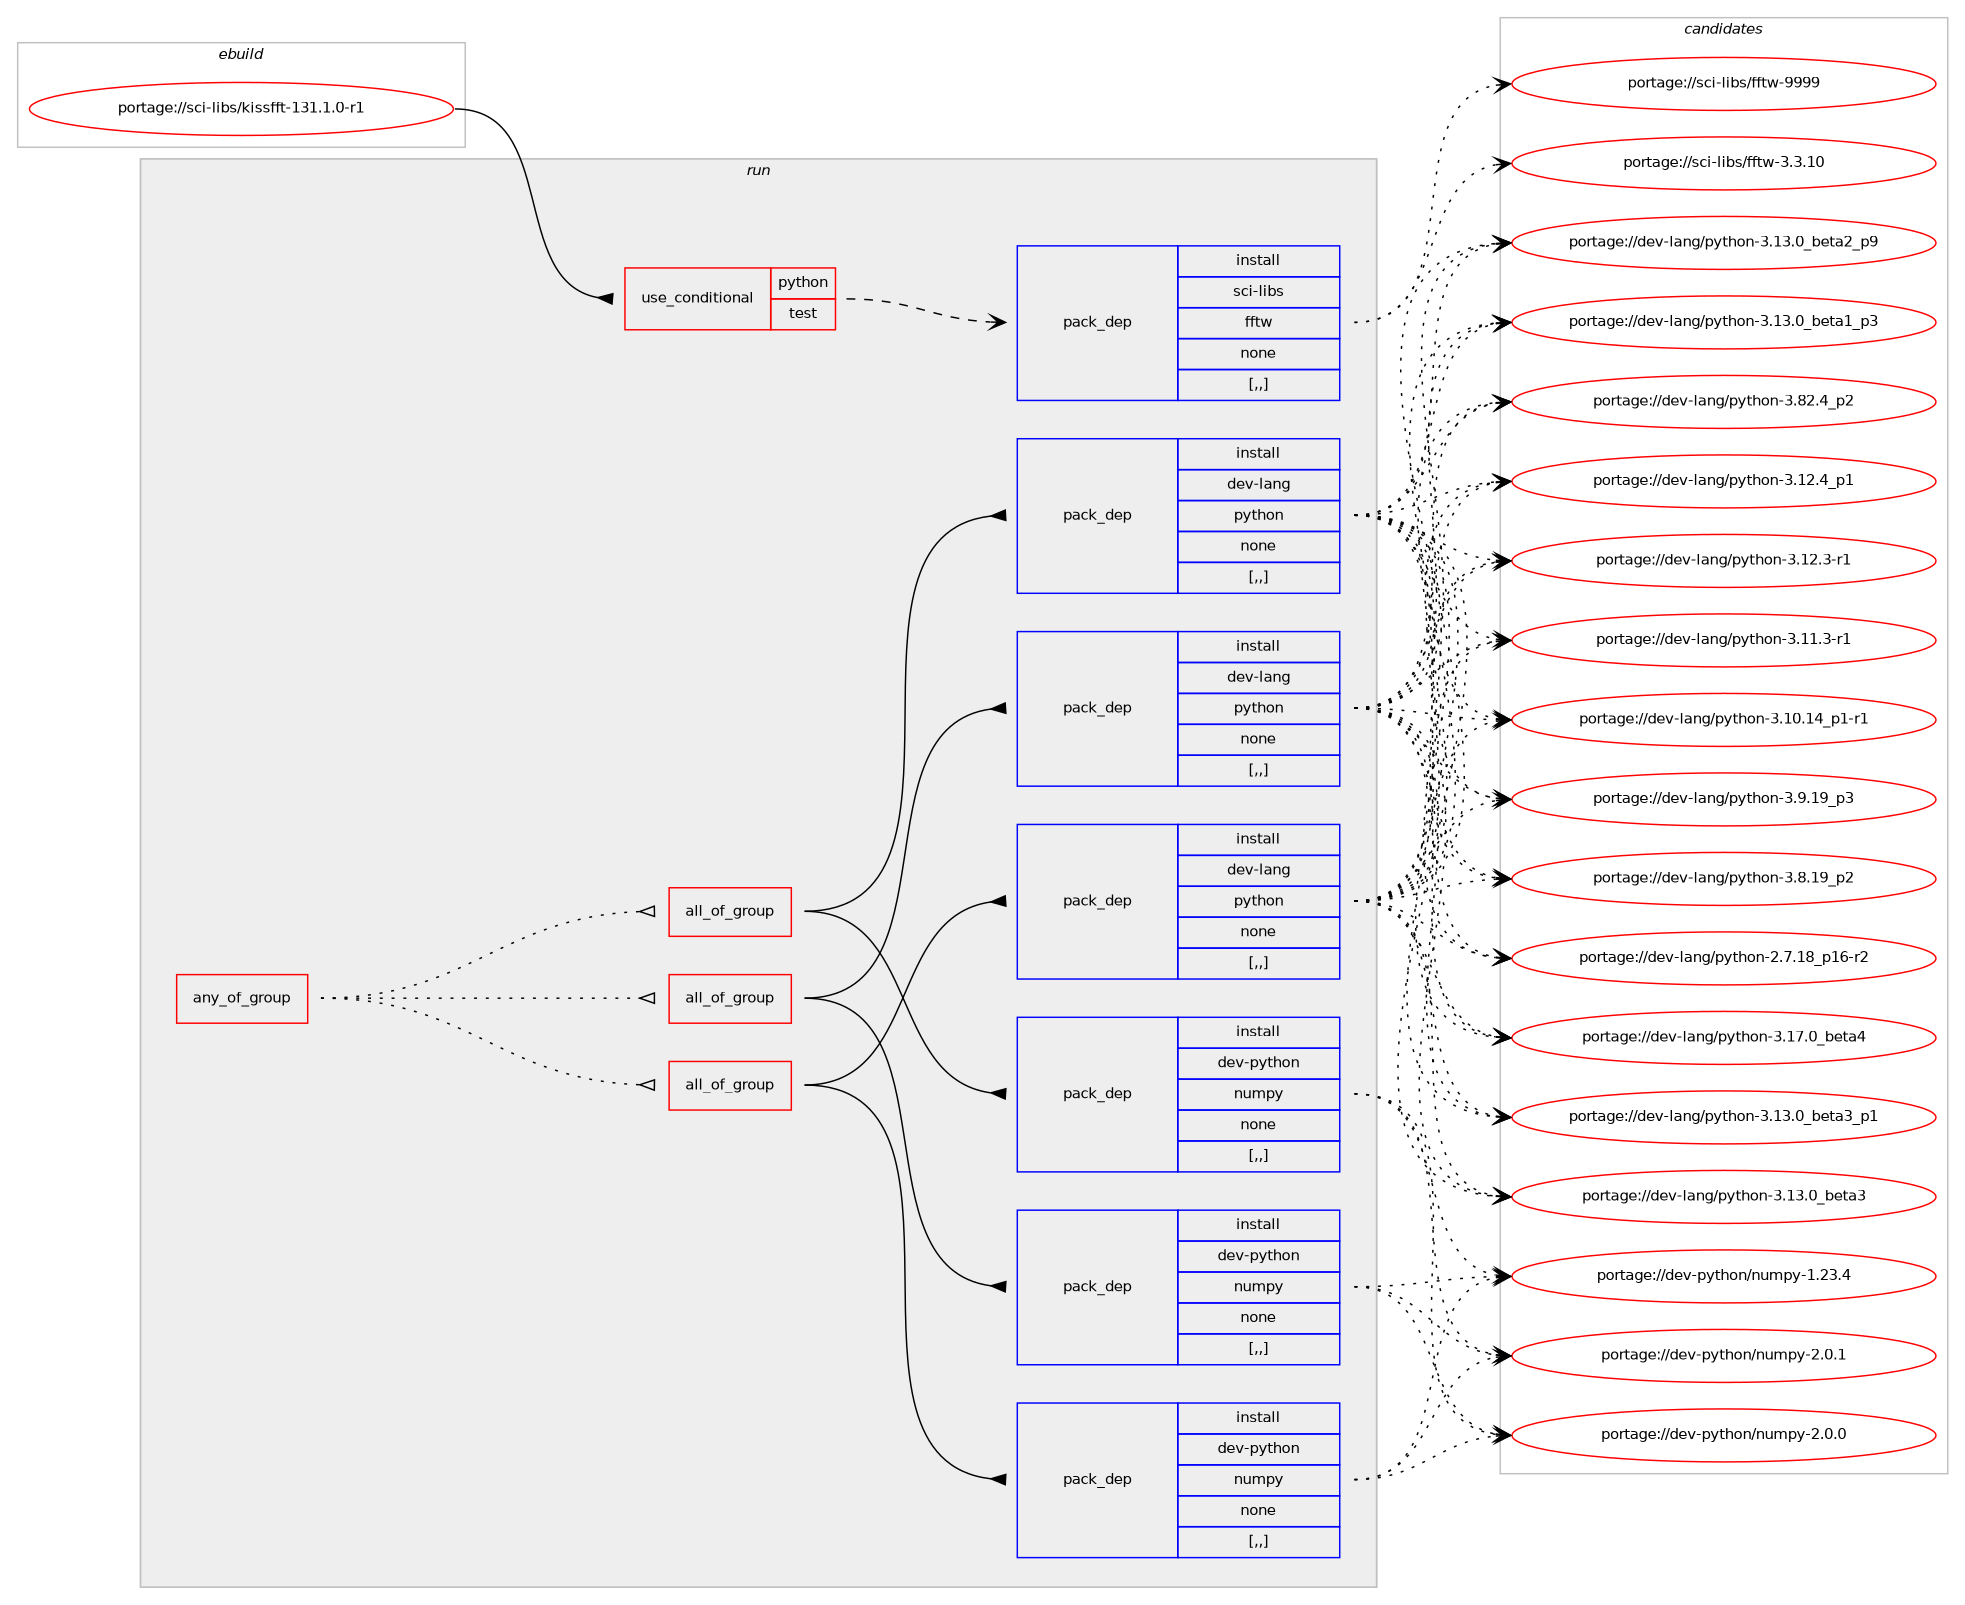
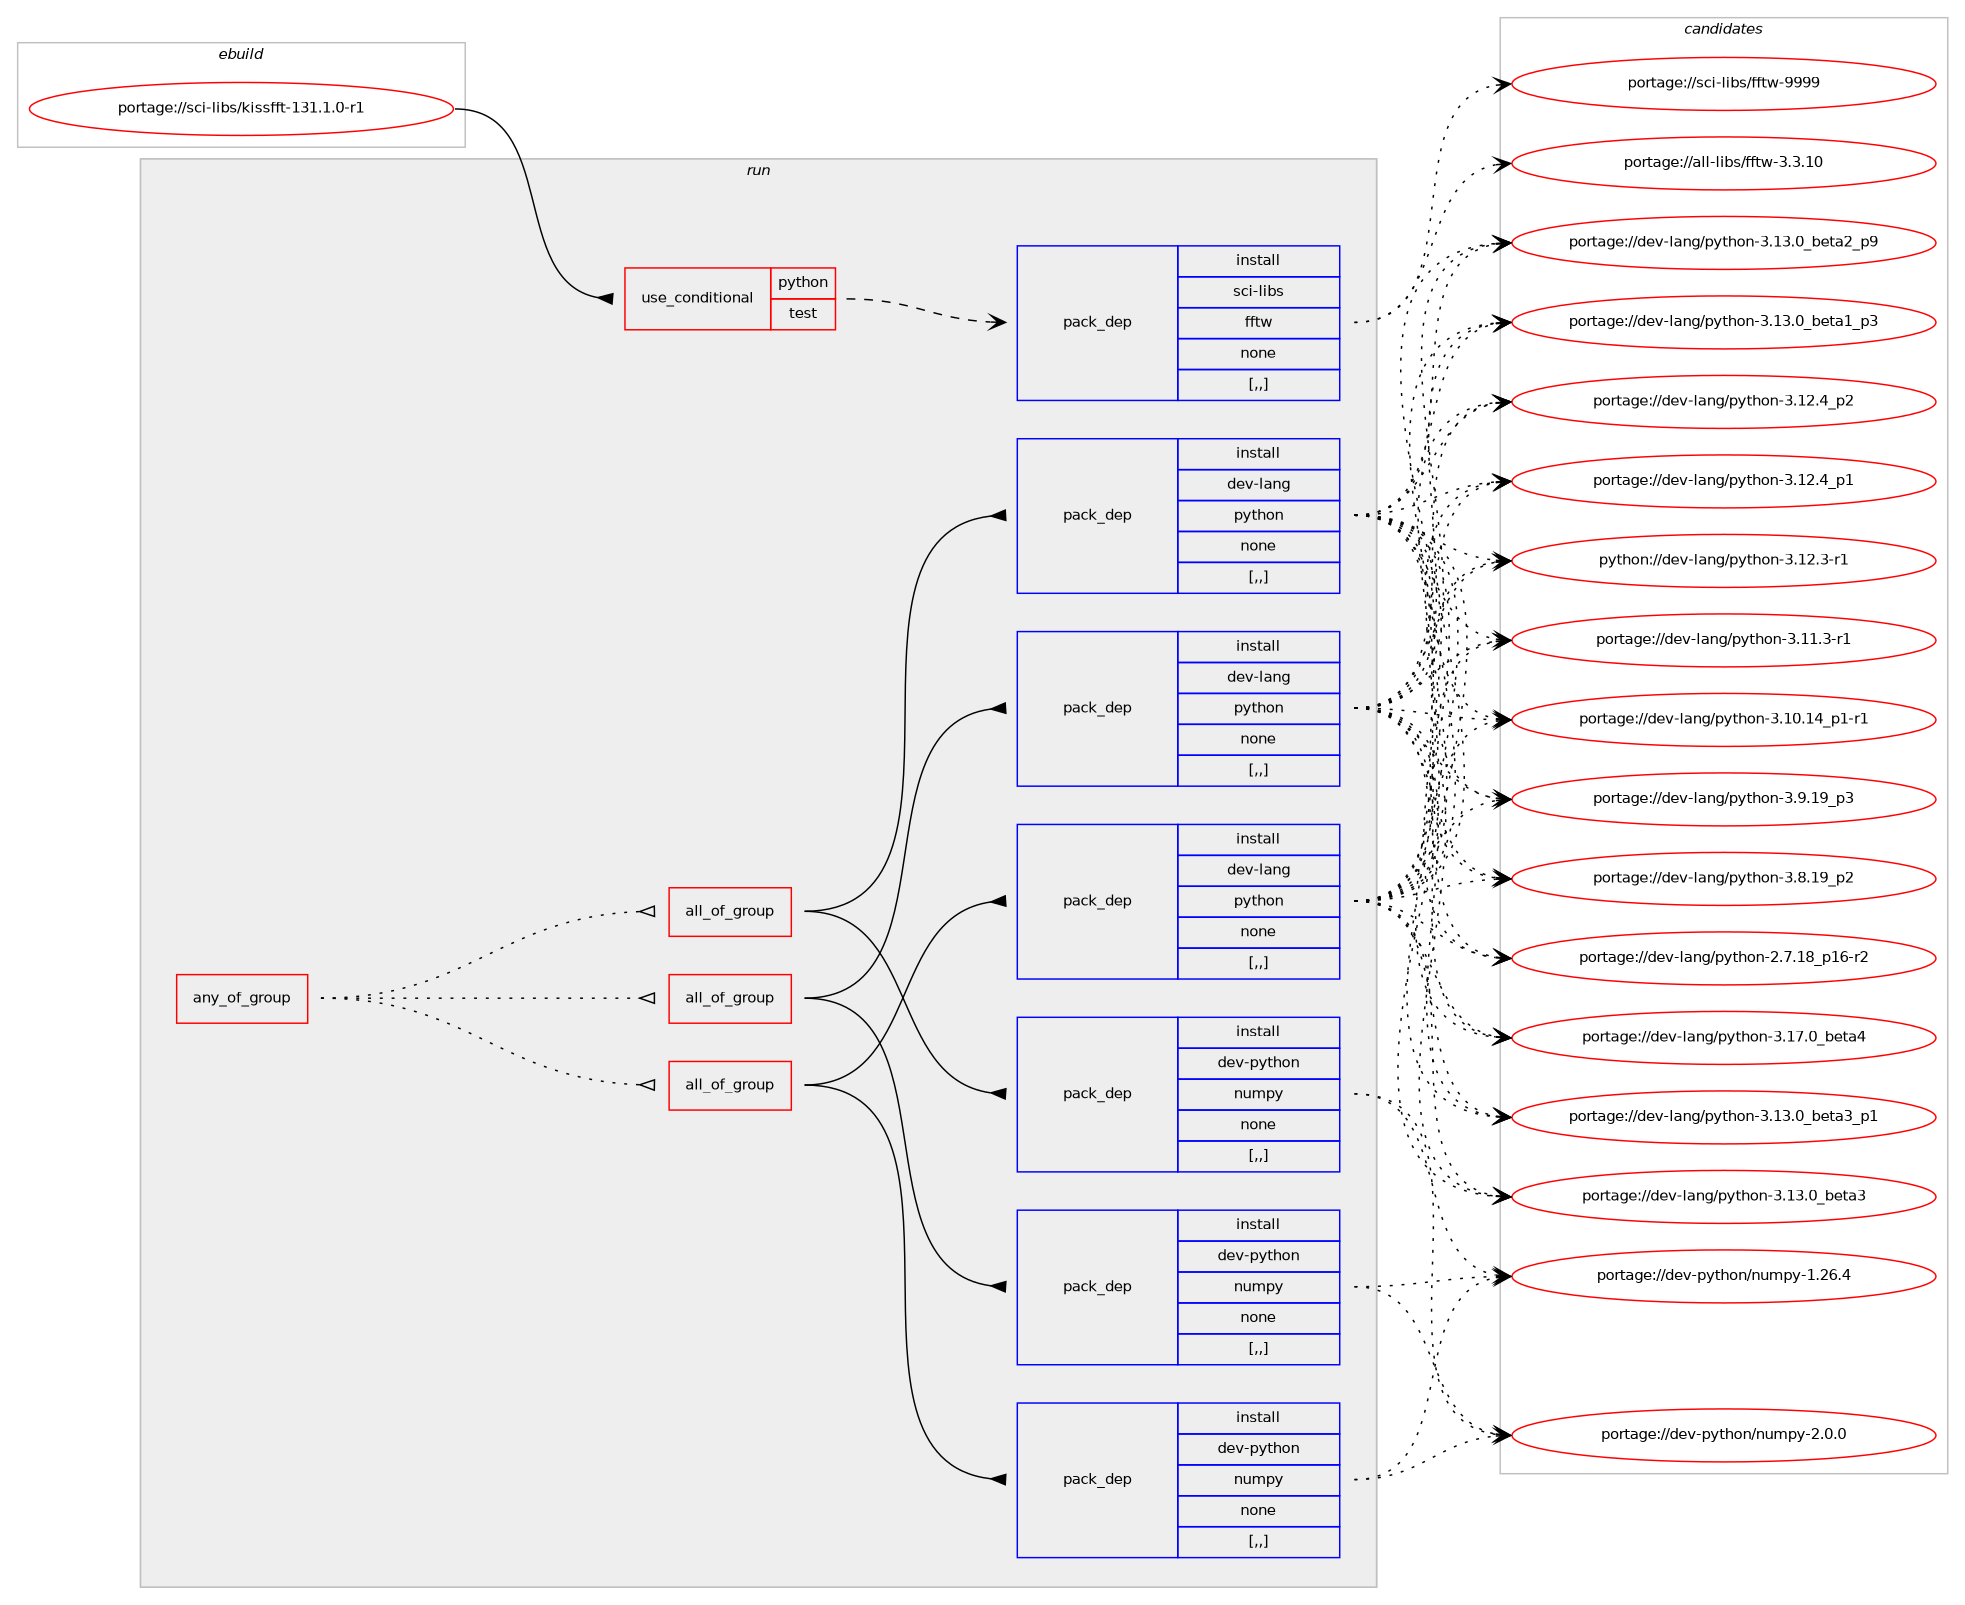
node "portage://sci-libs/fftw-3.3.10": label "portage://sci-libs/fftw-3.3.10" -> "portage://all-libs/fftw-3.3.10"
node "portage://dev-lang/python-3.82.4_p2": label "portage://dev-lang/python-3.82.4_p2" -> "portage://dev-lang/python-3.12.4_p2"
node "portage://dev-lang/python-3.12.3-r1": label "portage://dev-lang/python-3.12.3-r1" -> "python://dev-lang/python-3.12.3-r1"
node "portage://dev-python/numpy-1.23.4": label "portage://dev-python/numpy-1.23.4" -> "portage://dev-python/numpy-1.26.4"
node "portage://dev-python/numpy-2.0.1": removed
